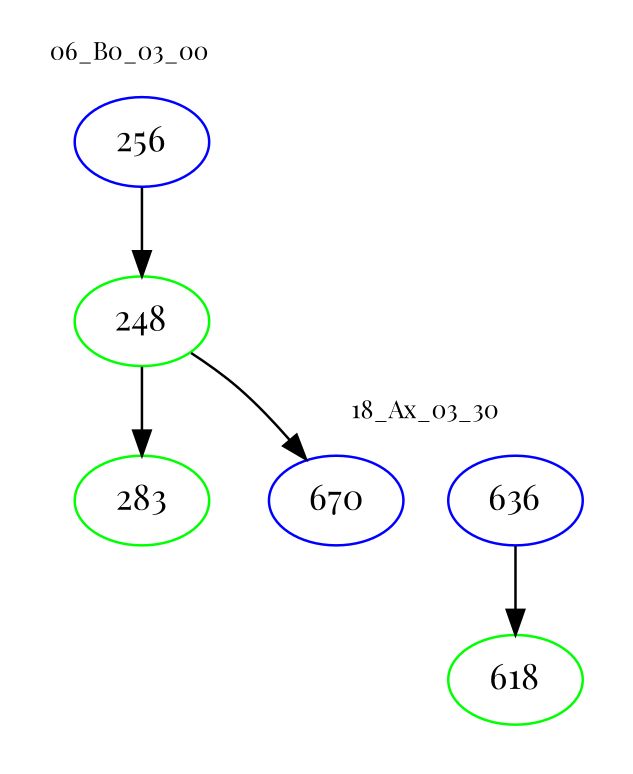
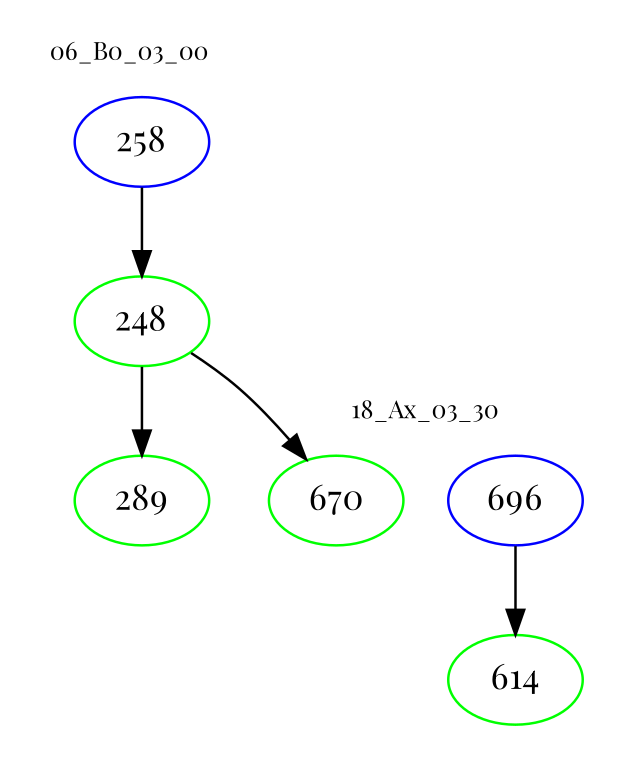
node "256": label "256" -> "258"
node "283": label "283" -> "289"
node "670": color blue -> green
node "636": label "636" -> "696"
node "618": label "618" -> "614"
